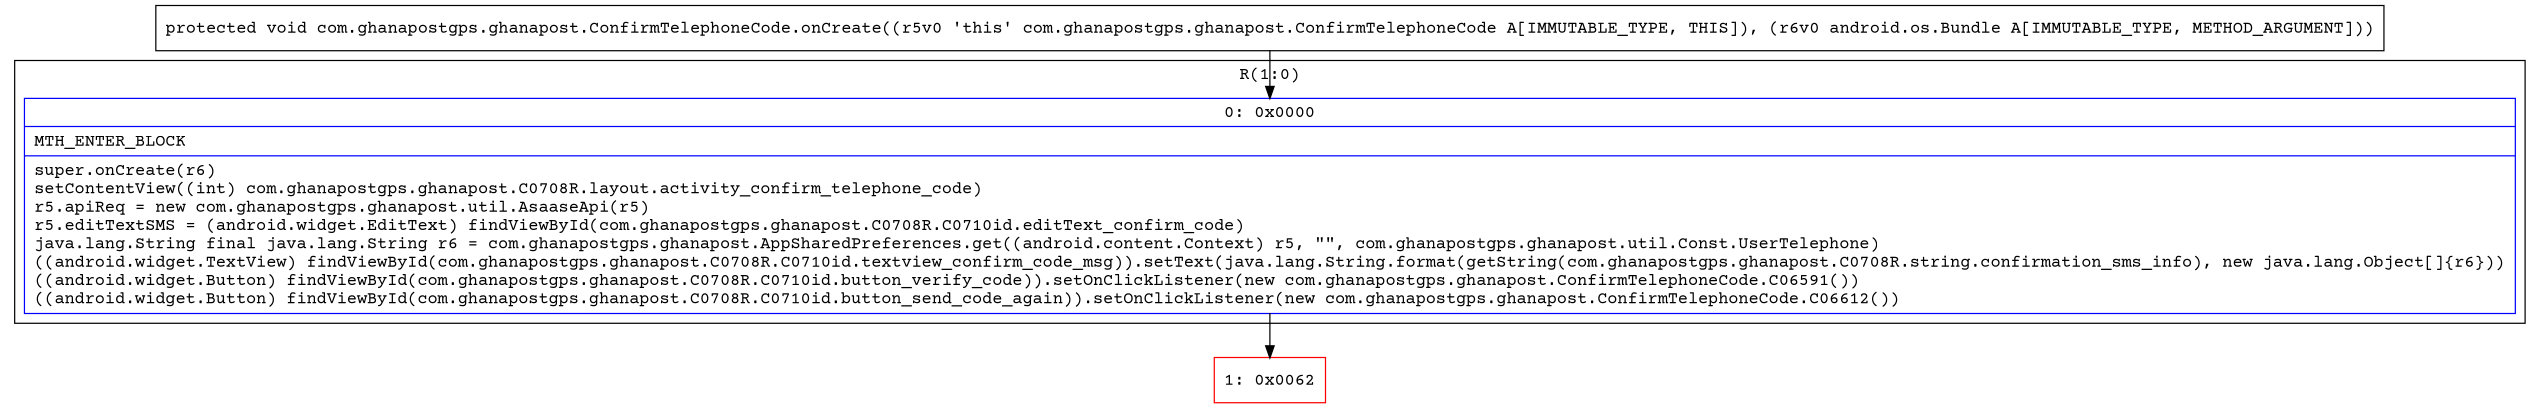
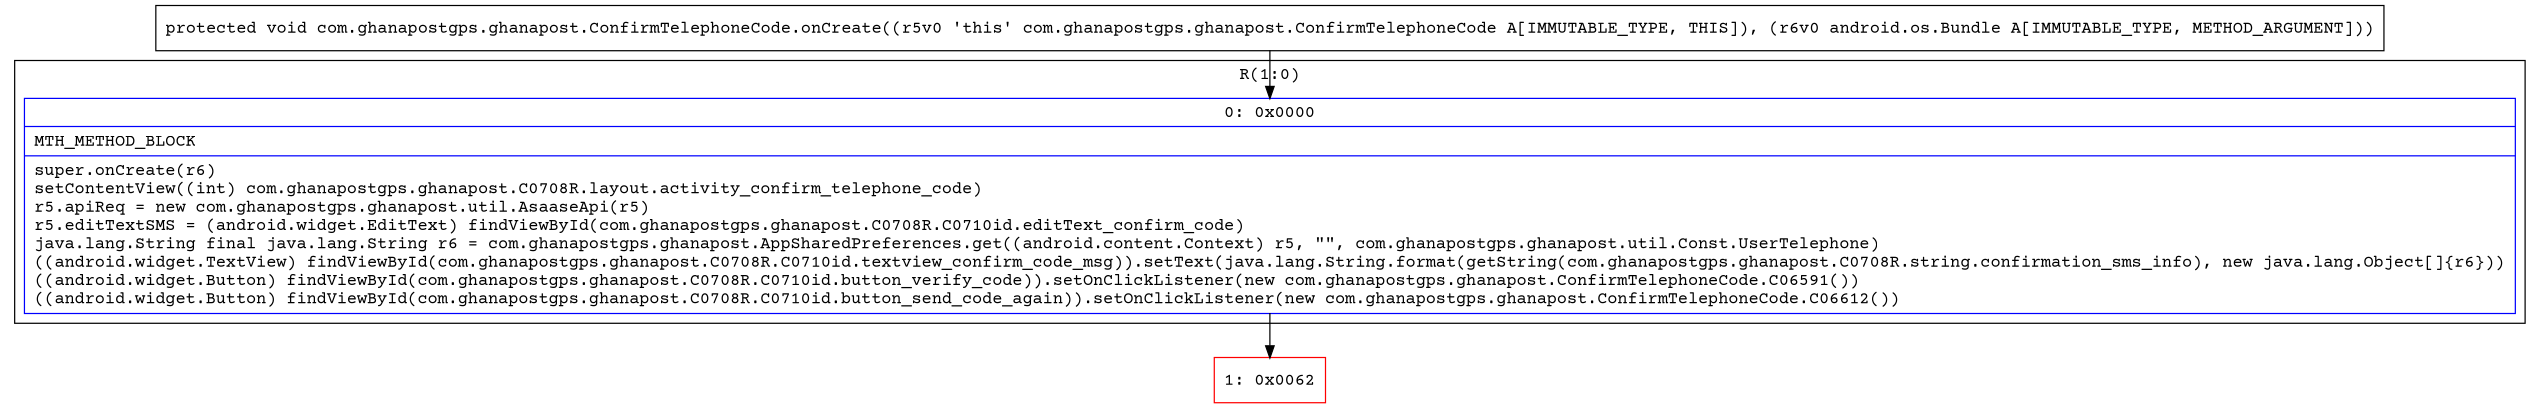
node "0: 0x0000": text "MTH_ENTER_BLOCK" -> "MTH_METHOD_BLOCK"
